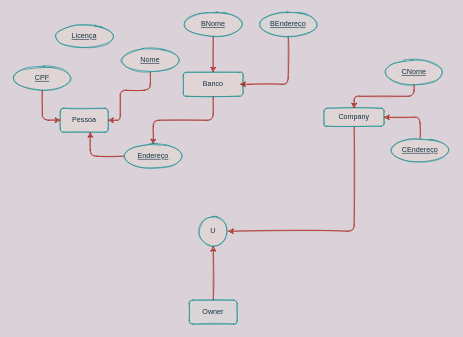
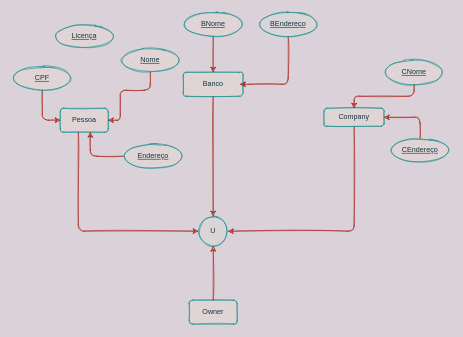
edge "Banco" -> "Endereço": now "Banco" -> "U"
edge "Pessoa" -> "U": added
node "U": fillcolor #fae5c7 -> #d5e8d4
node "Owner": fillcolor #d5e8d4 -> #fae5c7
